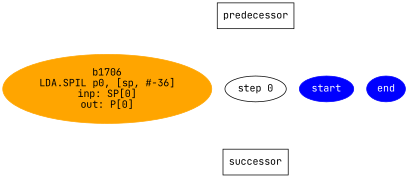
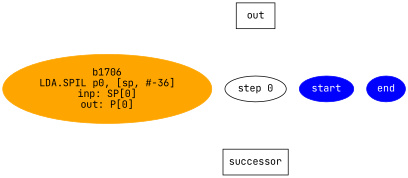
node "predecessor": label "predecessor" -> "out"
